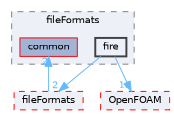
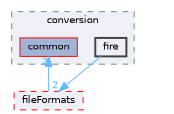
cluster "fileFormats": label "fileFormats" -> "conversion"
node "OpenFOAM": removed
